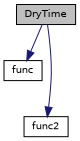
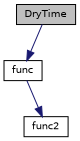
edge "DryTime" -> "func2": now "func" -> "func2"
